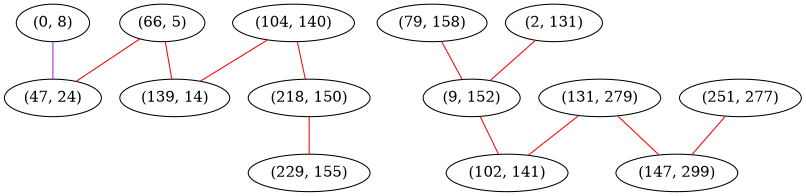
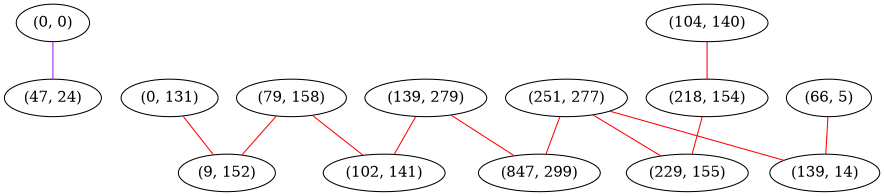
node "(0, 8)": label "(0, 8)" -> "(0, 0)"
node "(2, 131)": label "(2, 131)" -> "(0, 131)"
edge "(66, 5)" -- "(47, 24)": removed
edge "(104, 140)" -- "(139, 14)": now "(251, 277)" -- "(139, 14)"
node "(218, 150)": label "(218, 150)" -> "(218, 154)"
node "(131, 279)": label "(131, 279)" -> "(139, 279)"
edge "(9, 152)" -- "(102, 141)": now "(79, 158)" -- "(102, 141)"
edge "(251, 277)" -- "(229, 155)": added
node "(147, 299)": label "(147, 299)" -> "(847, 299)"
